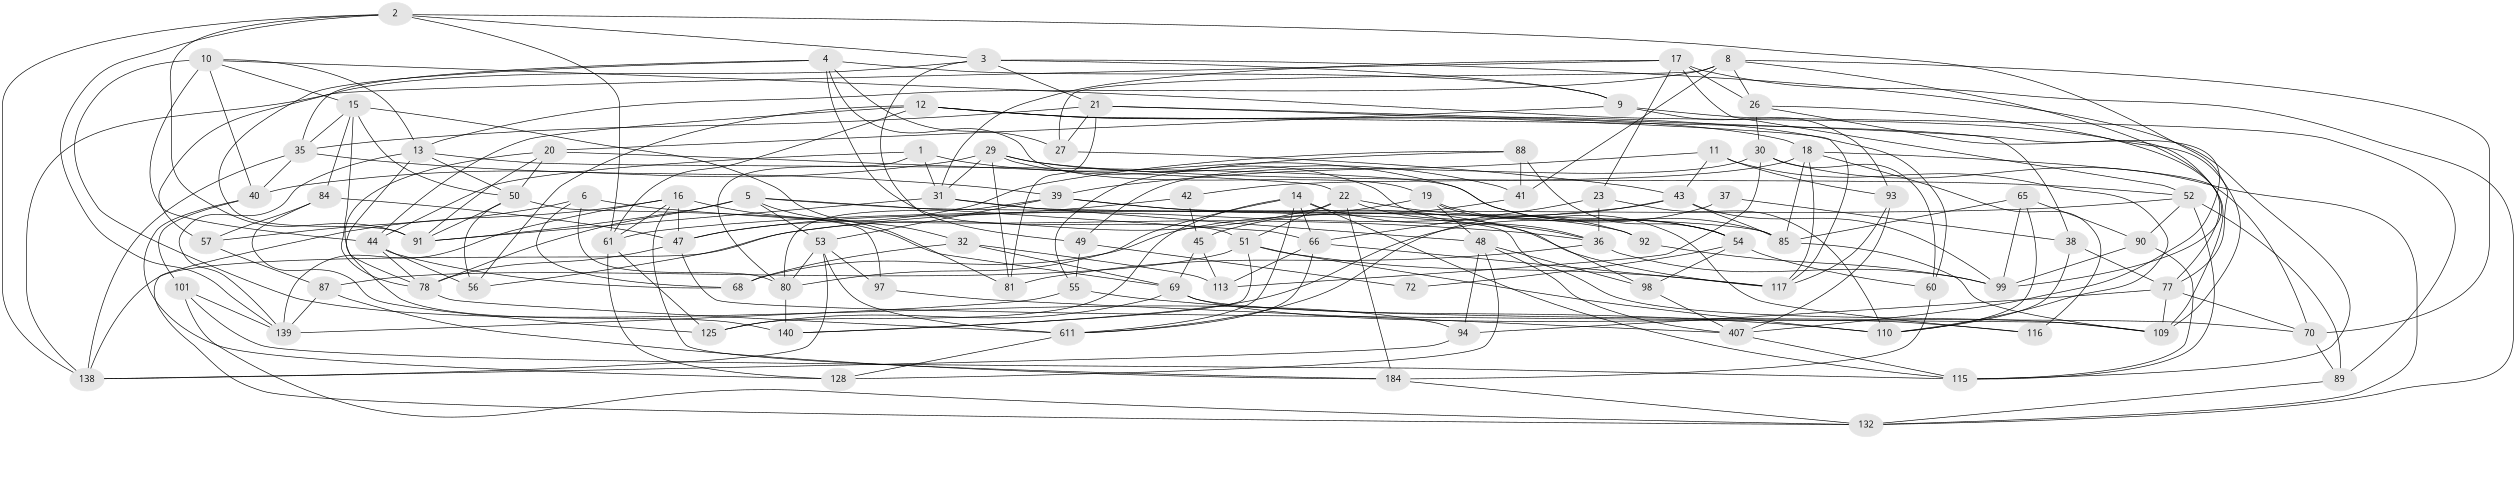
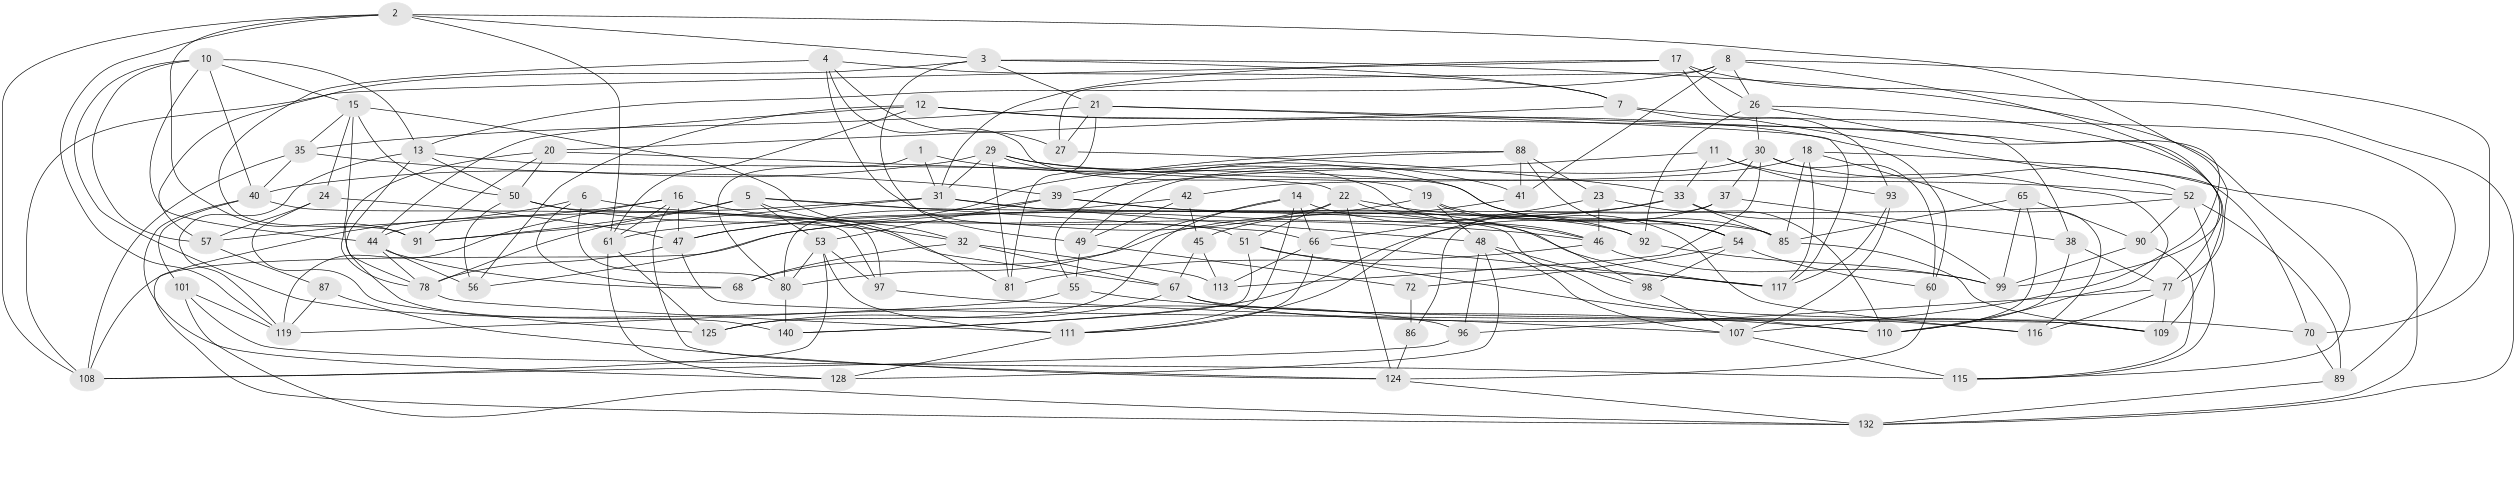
edge "4" -- "35": removed
edge "10" -- "109": now "10" -- "57"
node "9": label "9" -> "7"
edge "12" -- "18": removed
edge "17" -- "23": now "88" -- "23"
edge "26" -- "92": added
edge "1" -- "44": now "31" -- "44"
edge "30" -- "37": added
node "84": label "84" -> "24"
node "43": label "43" -> "33"
edge "40" -- "97": added
edge "42" -- "49": added
edge "50" -- "91": now "50" -- "32"
node "36": label "36" -> "46"
edge "51" -- "87": removed
node "69": label "69" -> "67"
edge "14" -- "115": removed
edge "77" -- "70": now "77" -- "116"
node "139": label "139" -> "119"
node "611": label "611" -> "111"
node "86": added
node "94": label "94" -> "96"
node "407": label "407" -> "107"
node "138": label "138" -> "108"
node "184": label "184" -> "124"
